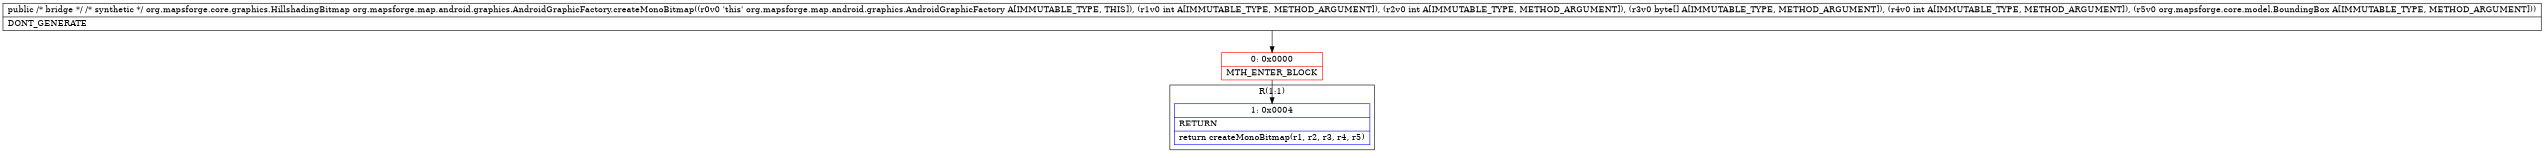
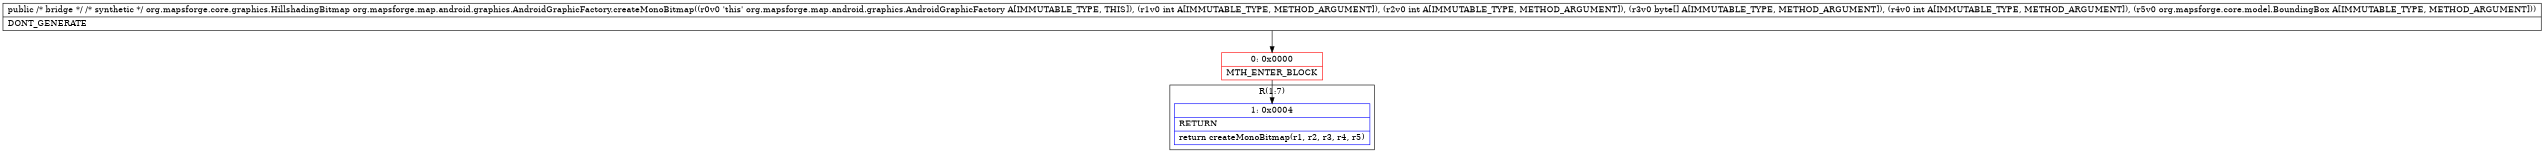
cluster "R(1:1)": label "R(1:1)" -> "R(1:7)"
